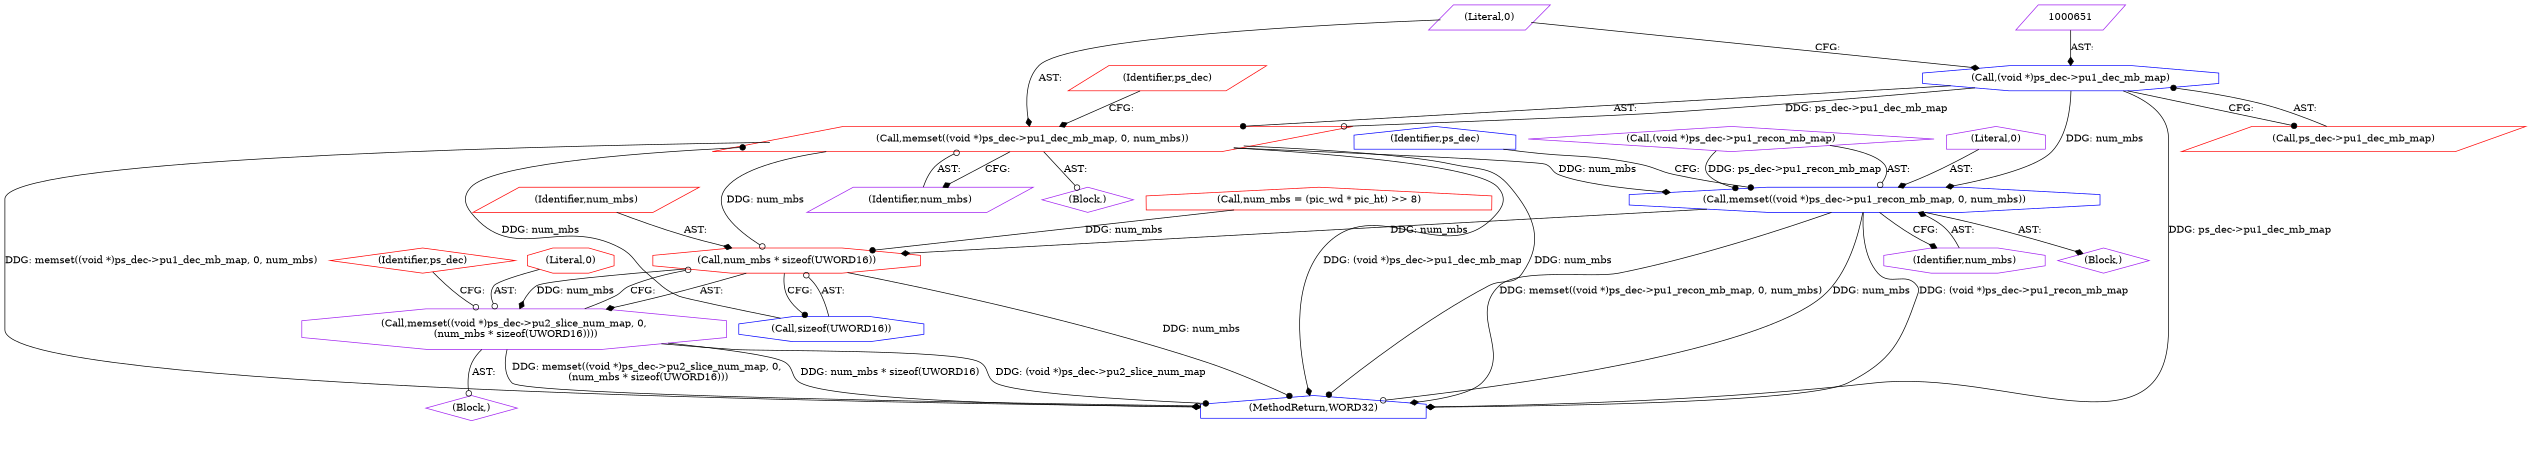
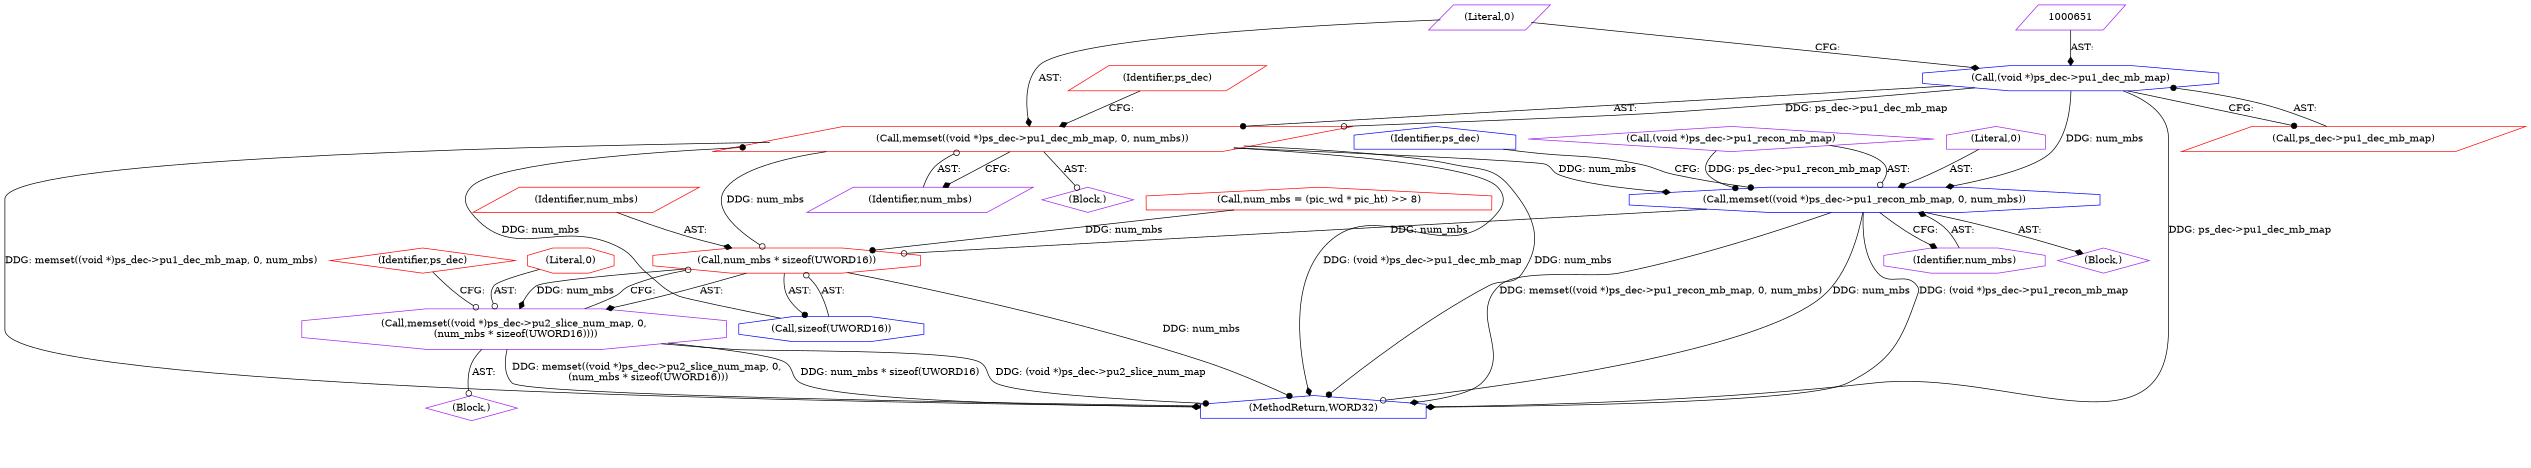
edge "(Call,memset((void *)ps_dec->pu1_recon_mb_map, 0, num_mbs))" -> "(Call,num_mbs * sizeof(UWORD16))": arrowhead diamond -> odot
edge "(Call,num_mbs * sizeof(UWORD16))" -> "(Call,sizeof(UWORD16))": label "CFG: " -> "AST: "
